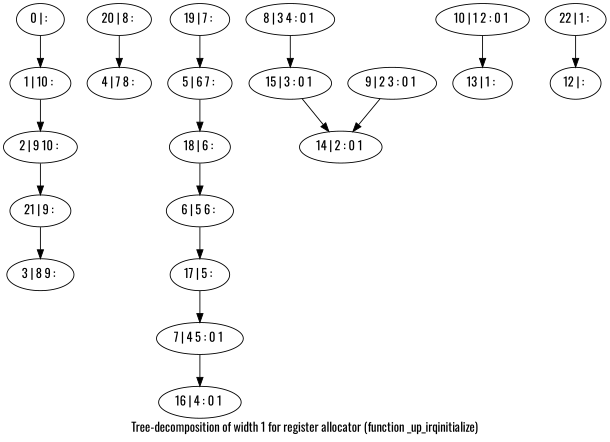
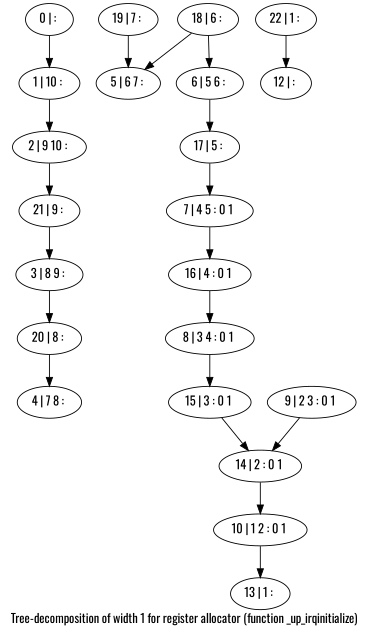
edge "5 | 6 7 :" -> "18 | 6 :": reversed
edge "3 | 8 9 :" -> "20 | 8 :": added
edge "16 | 4 : 0 1" -> "8 | 3 4 : 0 1": added
edge "14 | 2 : 0 1" -> "10 | 1 2 : 0 1": added
